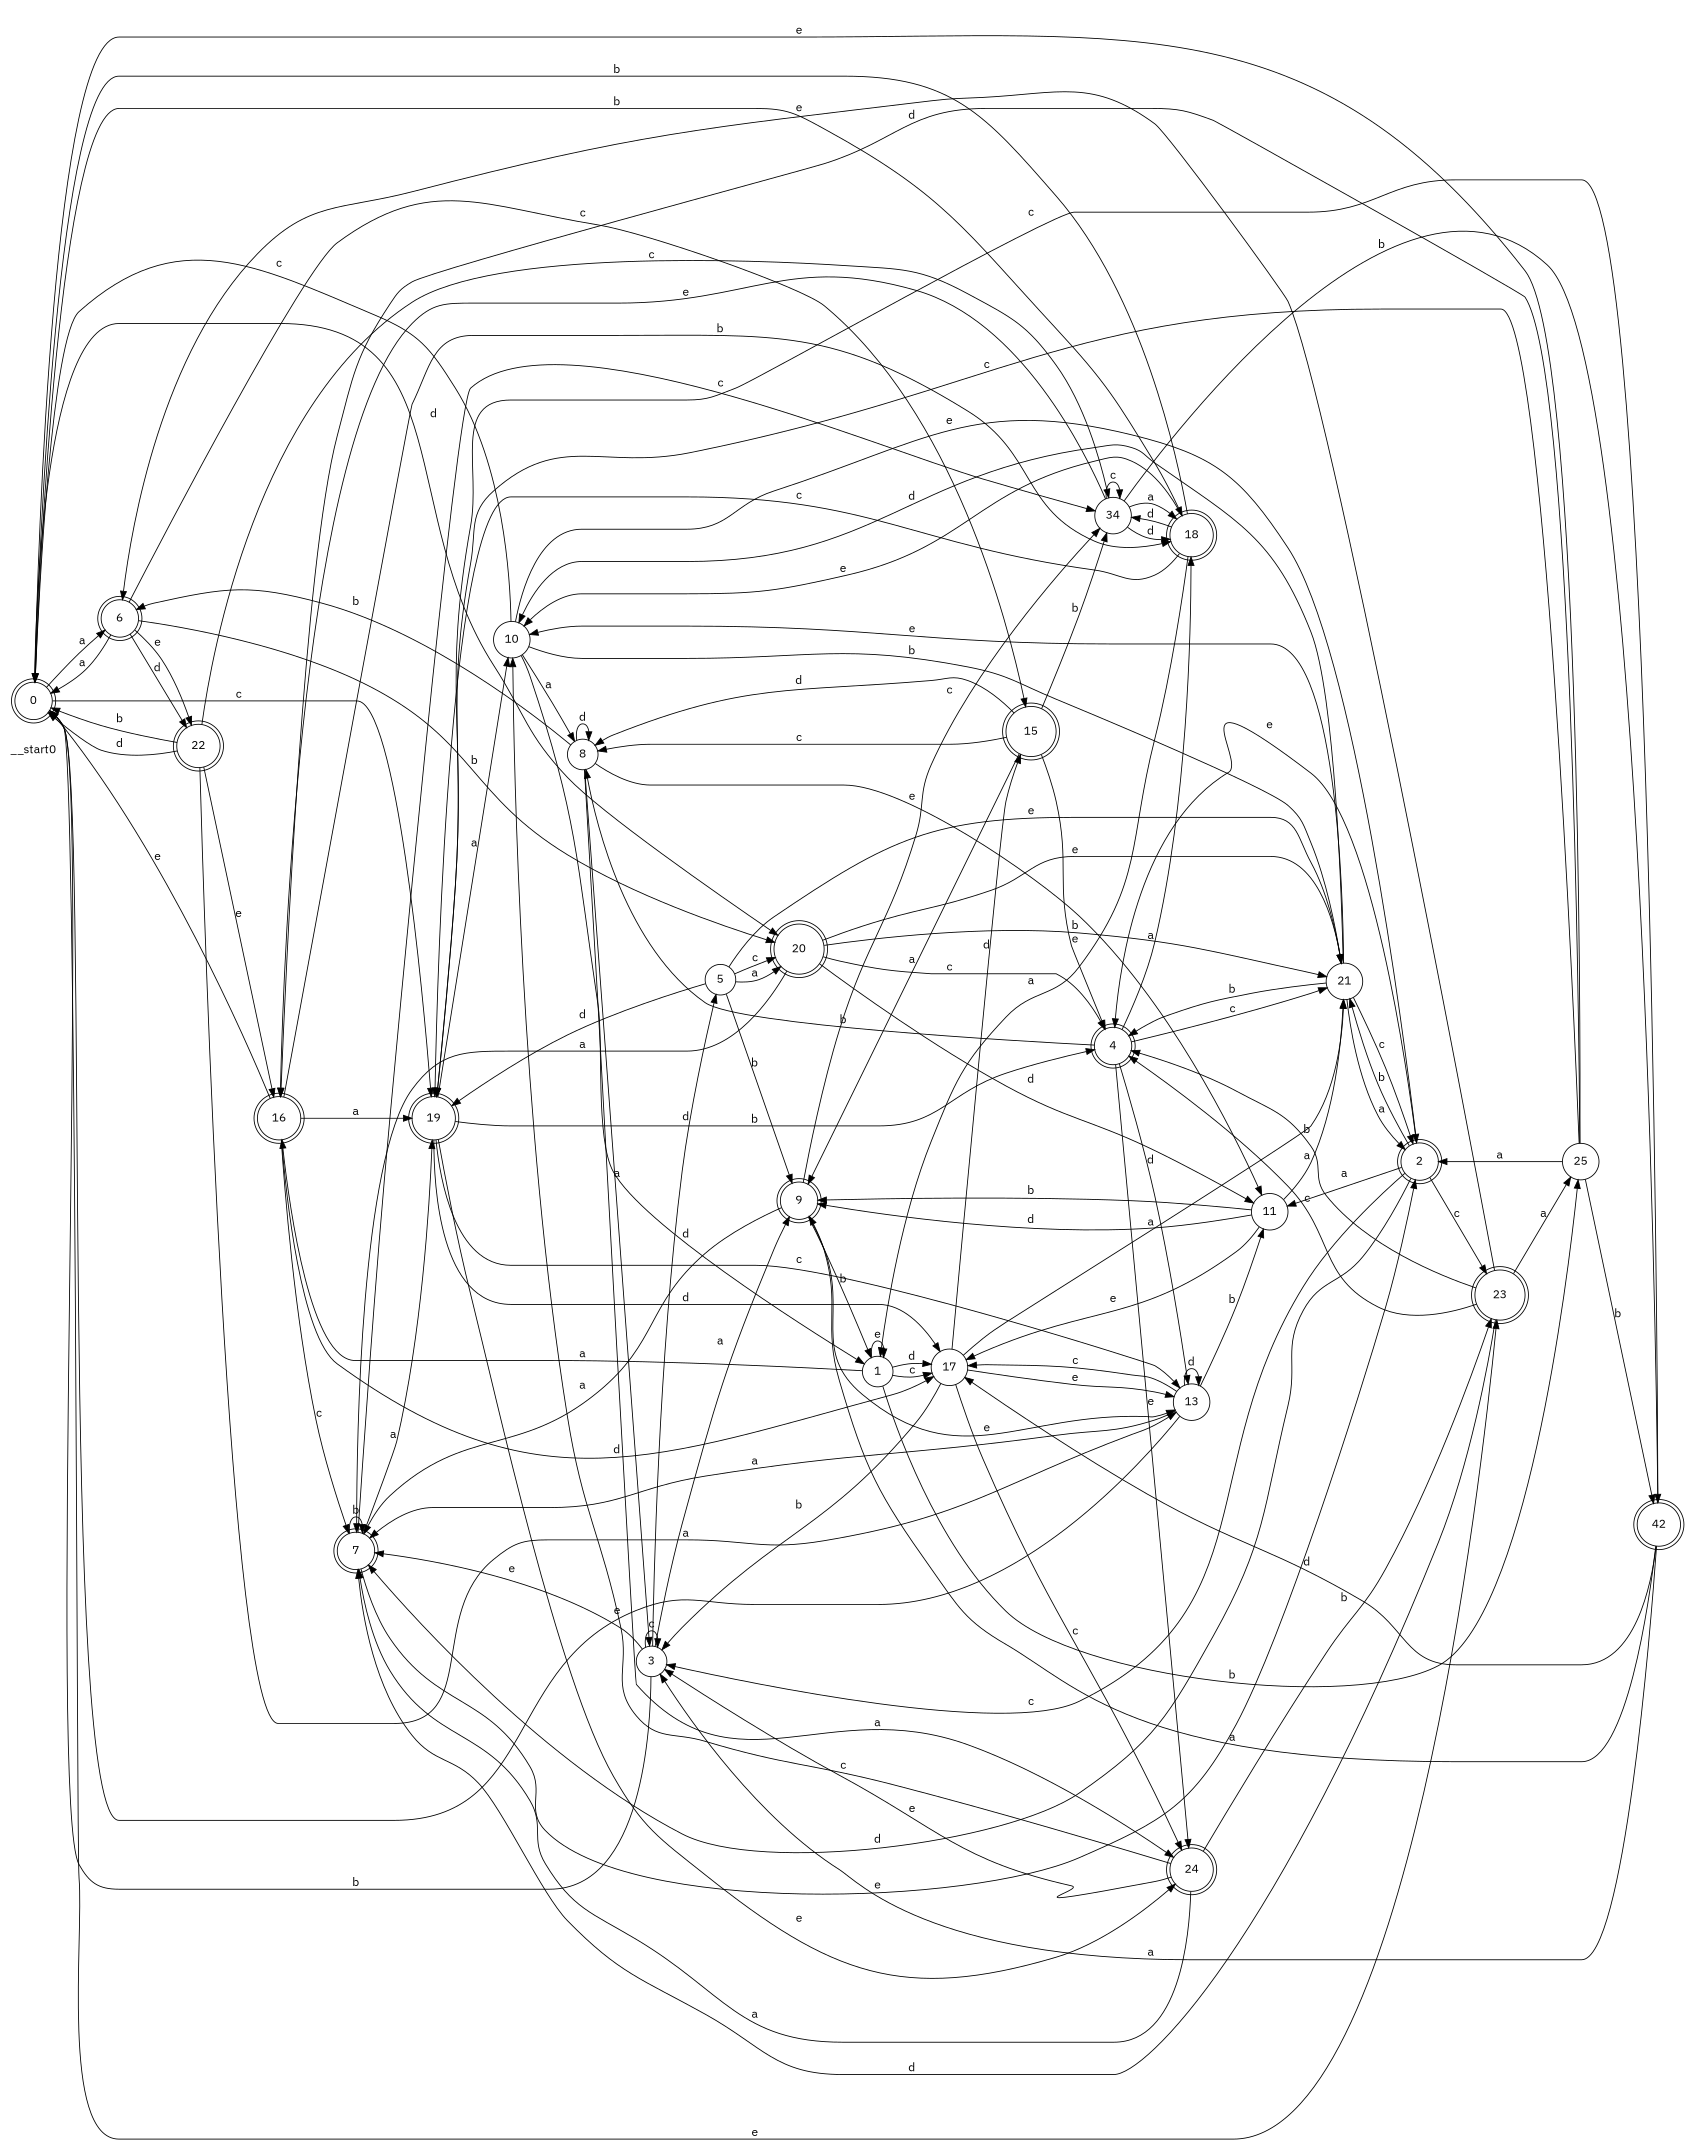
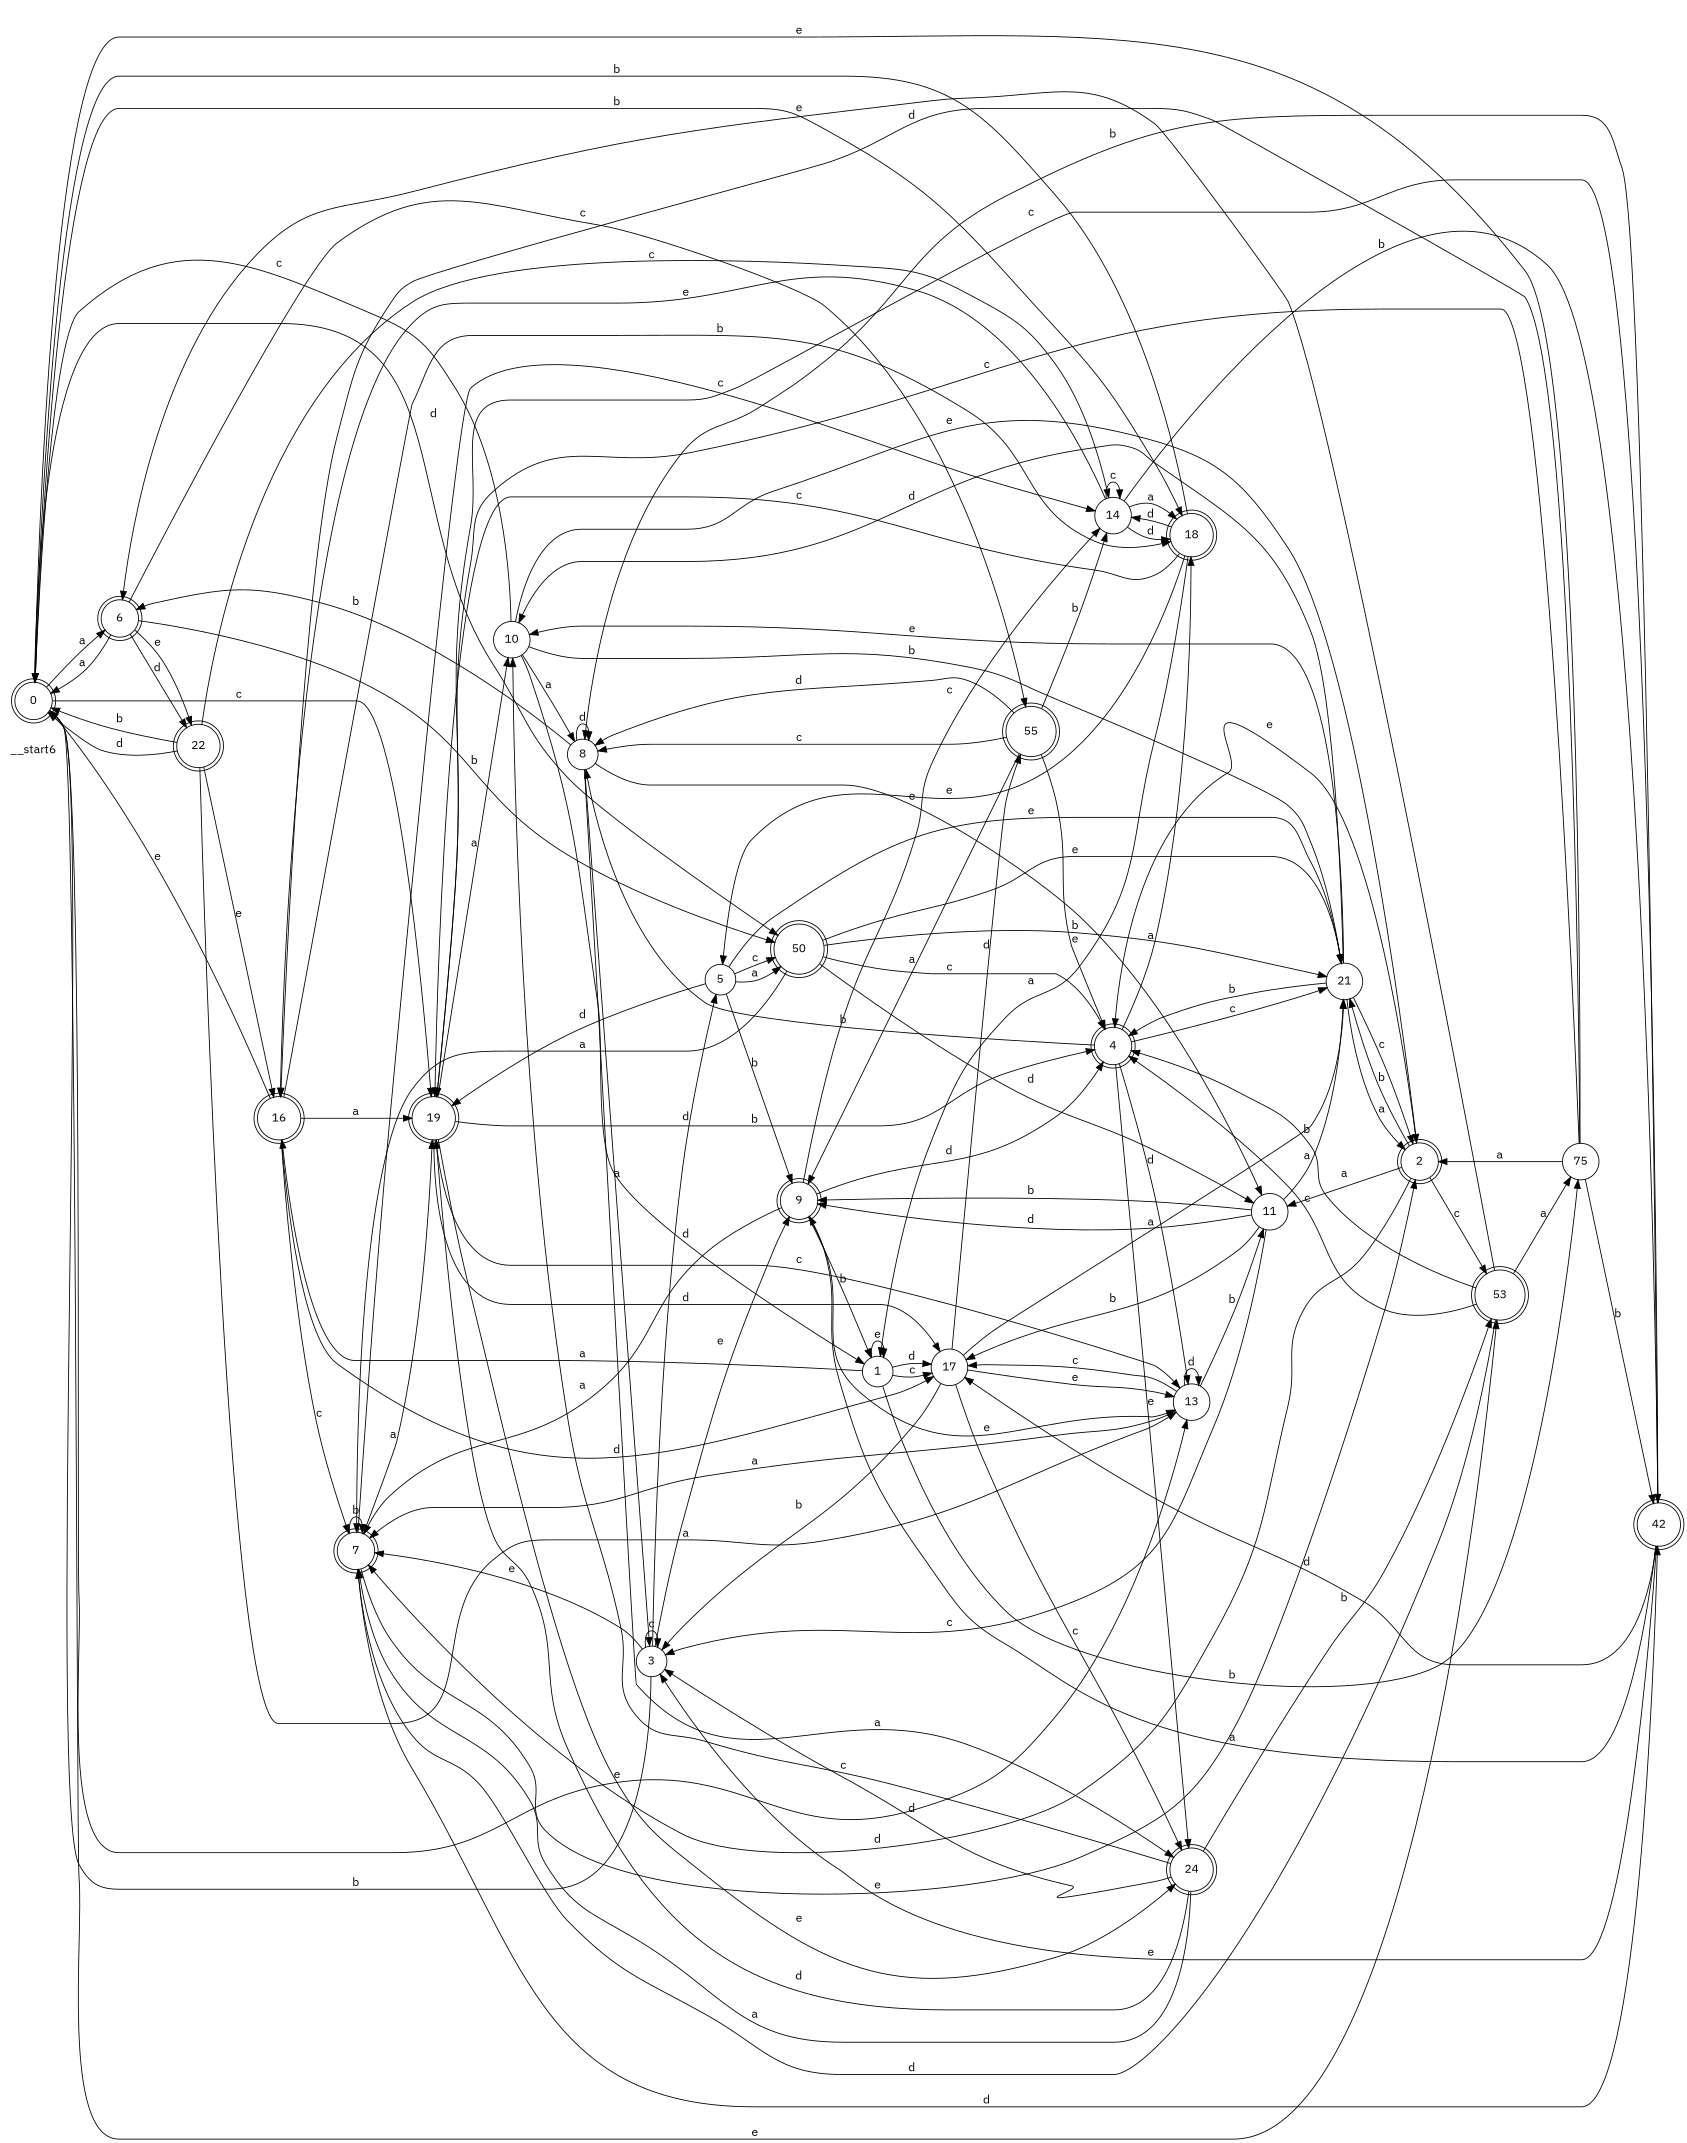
edge "42" -> "8": added, label "b"
node "34": label "34" -> "14"
edge "18" -> "10": now "18" -> "5"
node "15": label "15" -> "55"
node "__start0": label "__start0" -> "__start6"
node "20": label "20" -> "50"
edge "9" -> "4": added, label "d"
node "25": label "25" -> "75"
node "23": label "23" -> "53"
edge "11" -> "17": label "e" -> "b"
edge "3" -> "9": label "a" -> "e"
edge "2" -> "3": now "11" -> "3"
edge "24" -> "3": label "e" -> "d"
edge "13" -> "0": reversed
edge "24" -> "19": added, label "d"
edge "42" -> "3": label "a" -> "e"
edge "7" -> "42": added, label "d"
